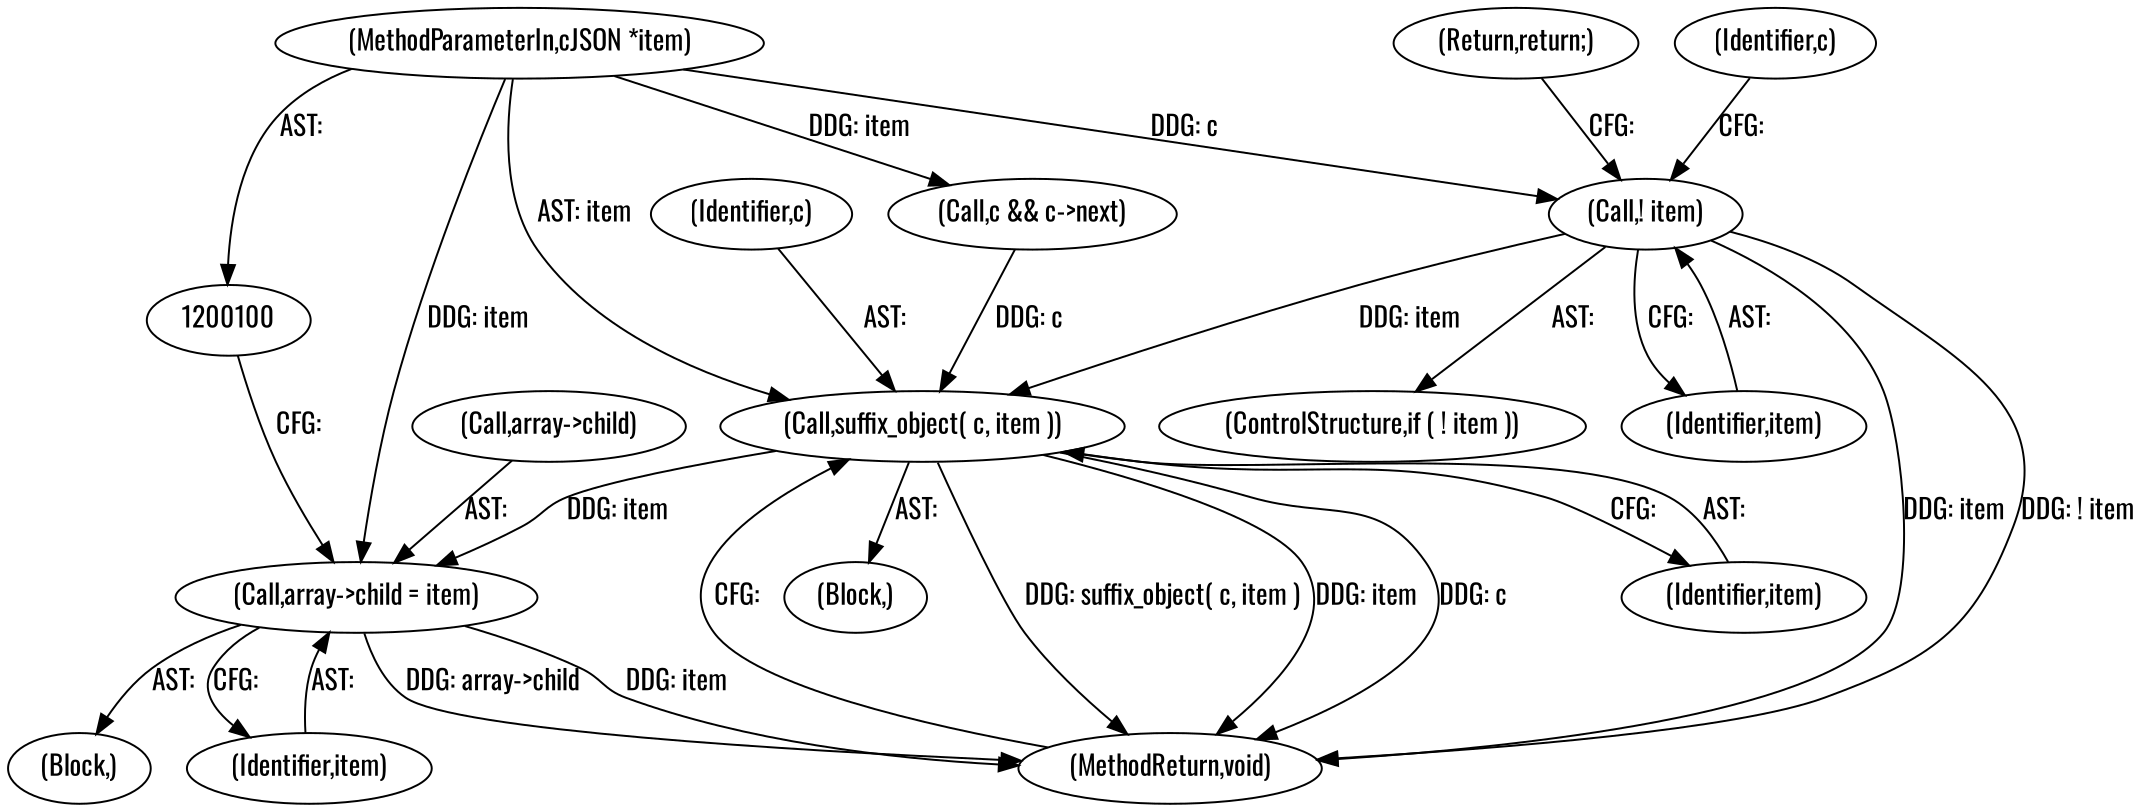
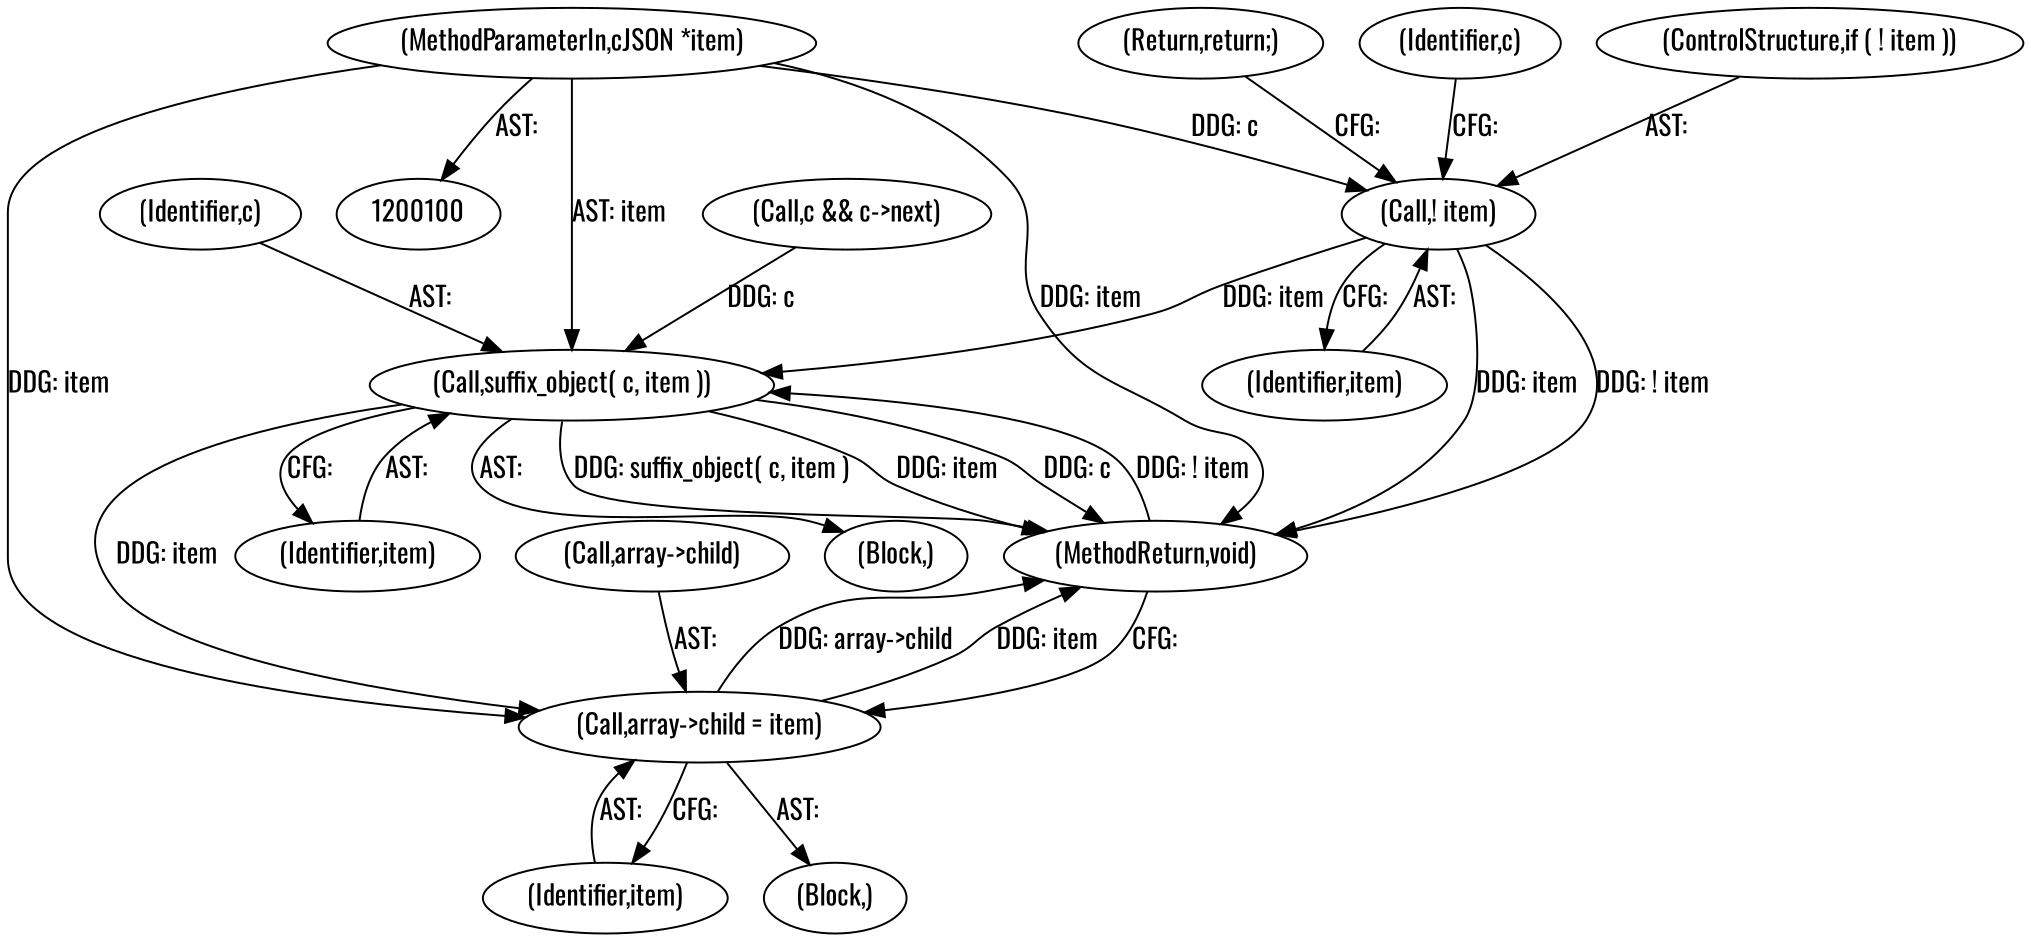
edge "(MethodParameterIn,cJSON *item)" -> "(Call,c && c->next)": now "(MethodParameterIn,cJSON *item)" -> "(MethodReturn,void)"
edge "(Call,! item)" -> "(ControlStructure,if ( ! item ))": reversed
edge "1200100" -> "(Call,array->child = item)": now "(MethodReturn,void)" -> "(Call,array->child = item)"
edge "(MethodReturn,void)" -> "(Call,suffix_object( c, item ))": label "CFG: " -> "DDG: ! item"
